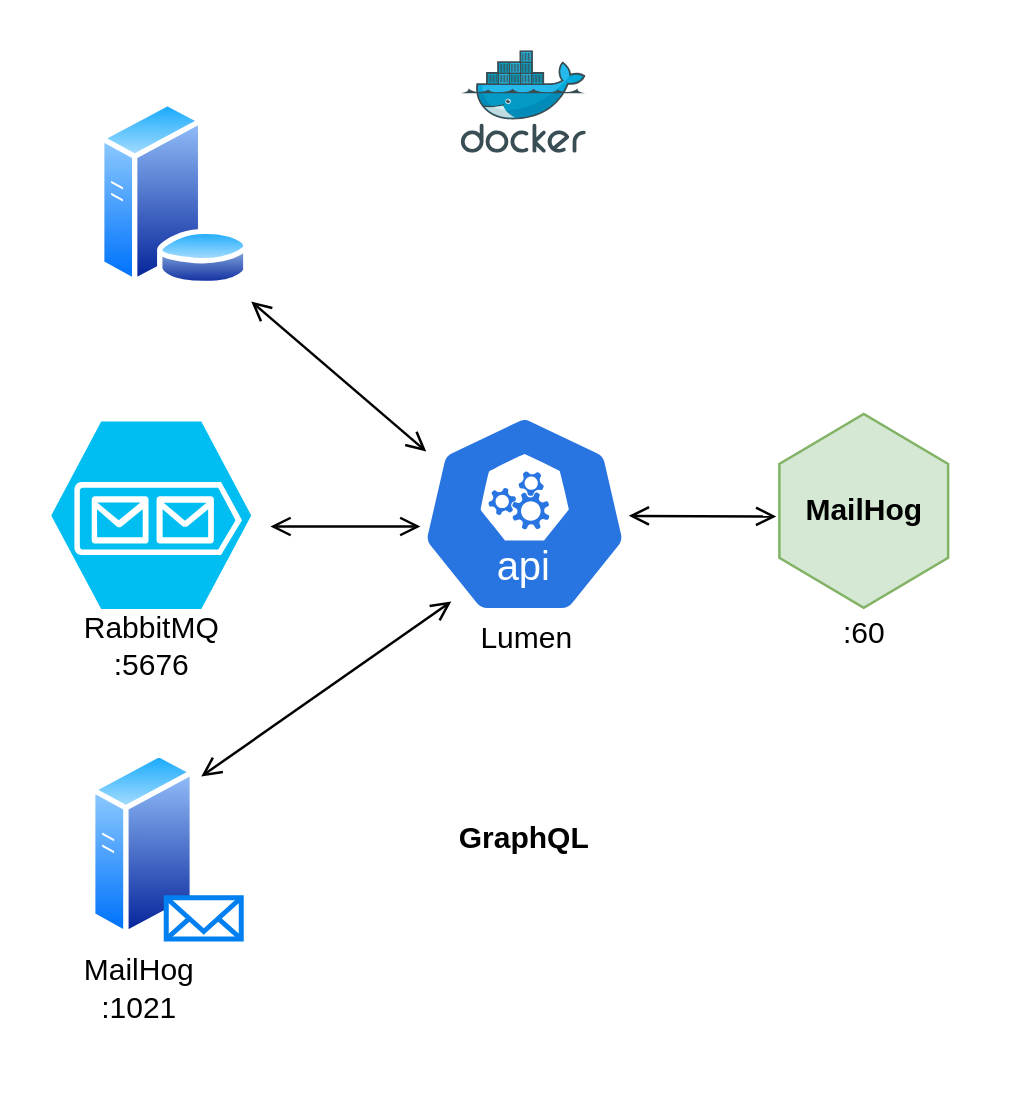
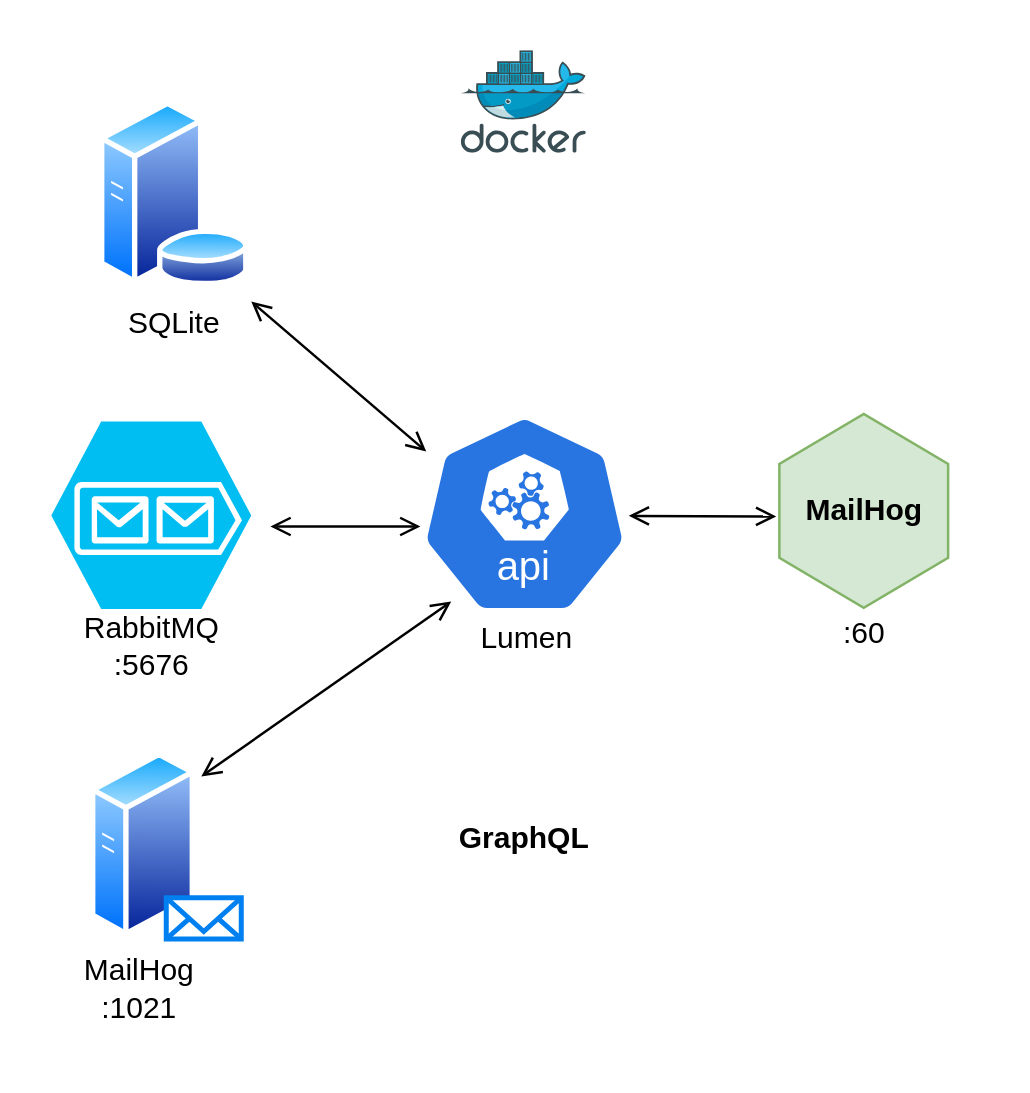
node "SQLite": added
